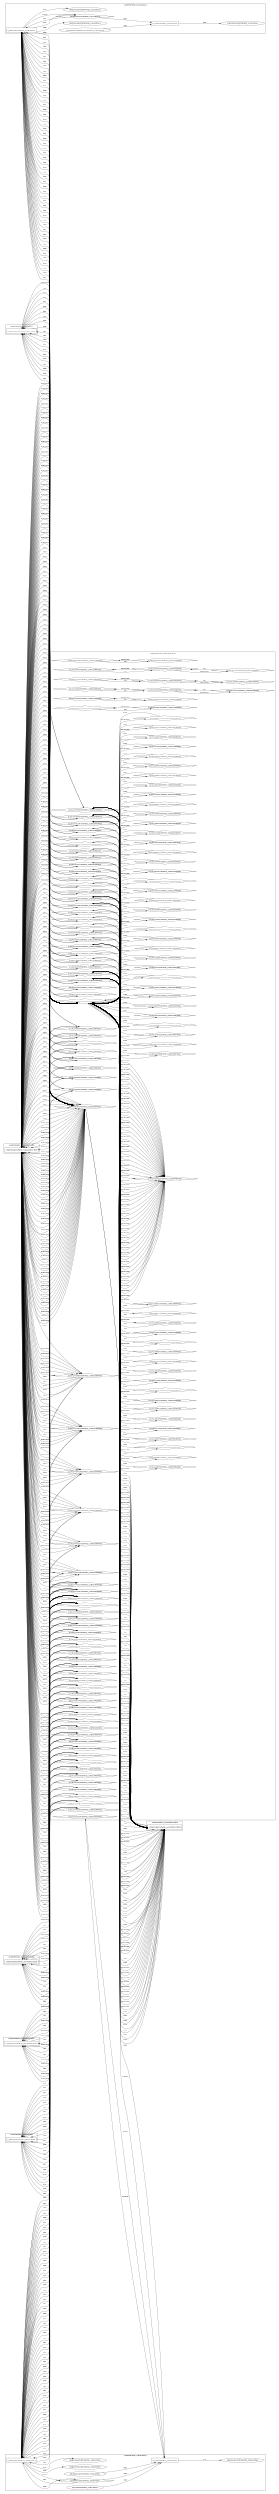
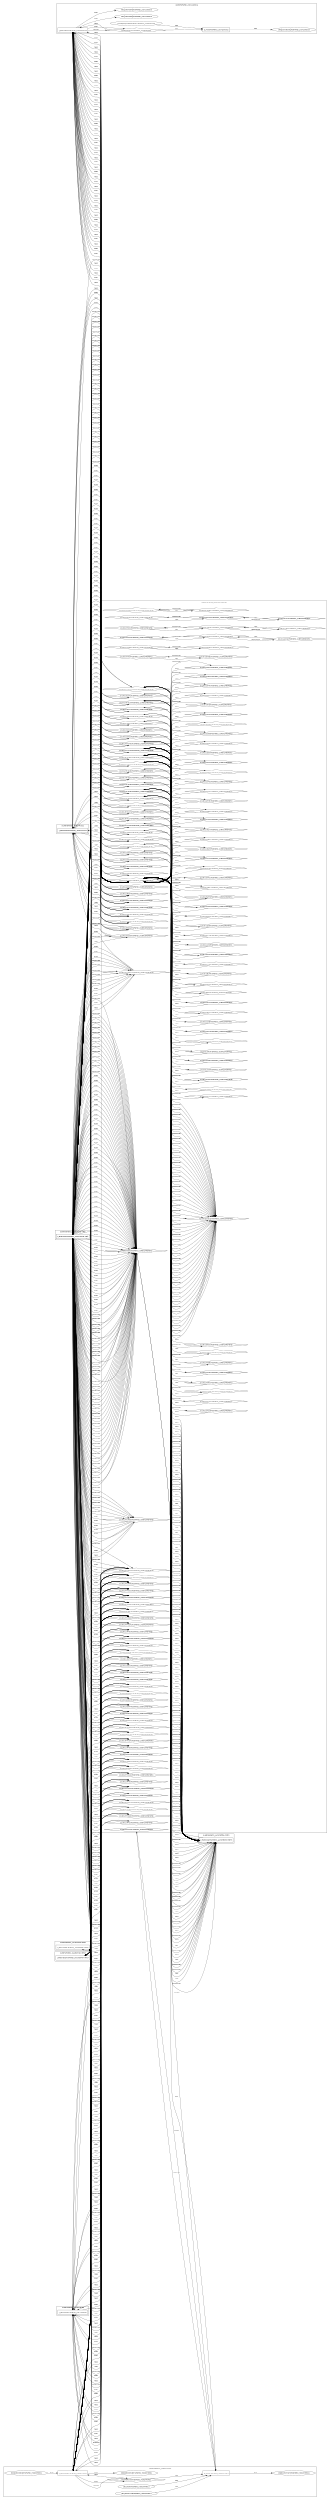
edge "10.1.80.1:44572#ServerID_OuterContainerID" -> "10.1.80.247:8080#ServerID_OuterContainerID": removed, label "POST"
edge "1_fwatchdog#ServerID_7d8c847bf2c1" -> "pipe:[339148523]#ServerID_7d8c847bf2c1": reversed
